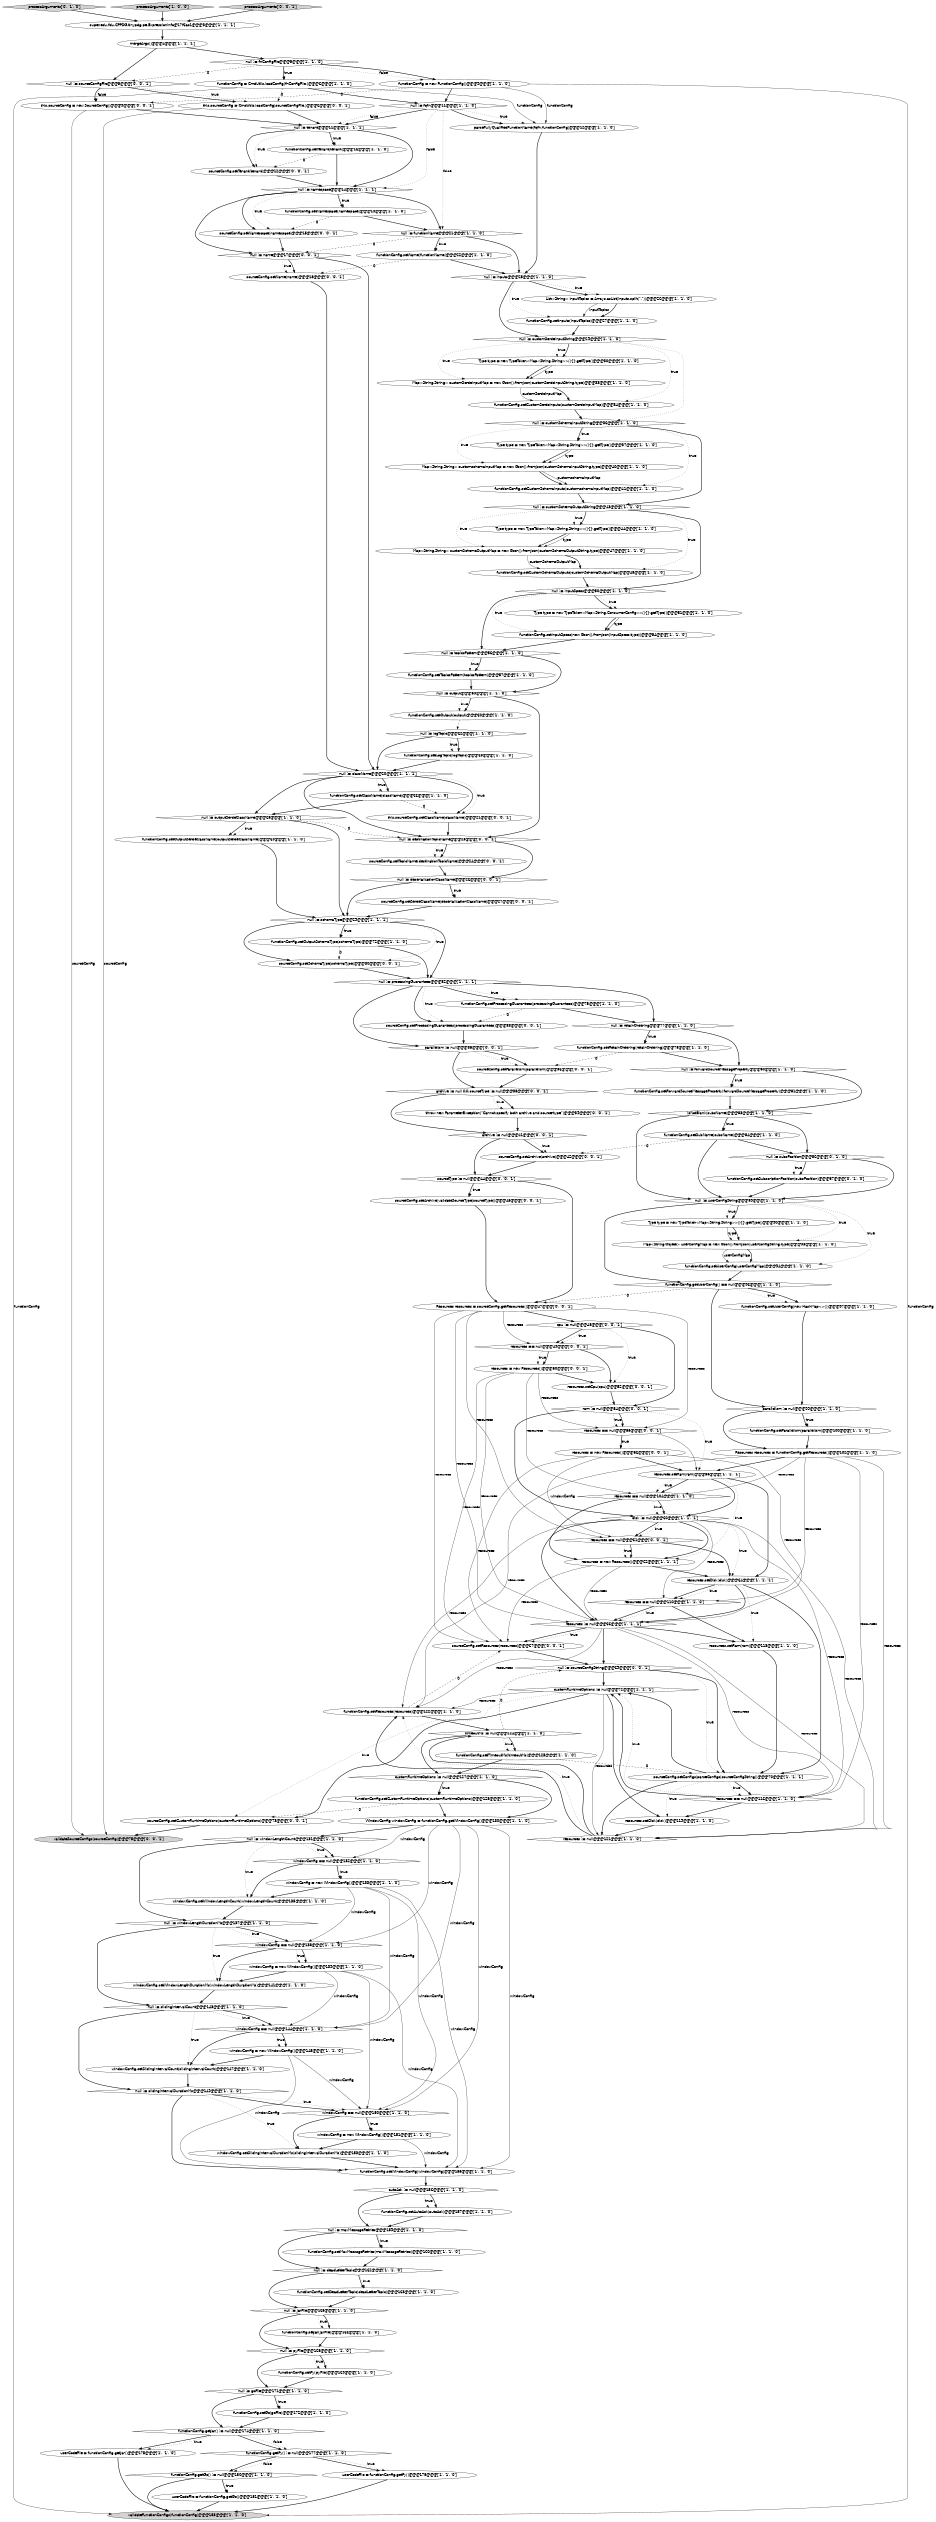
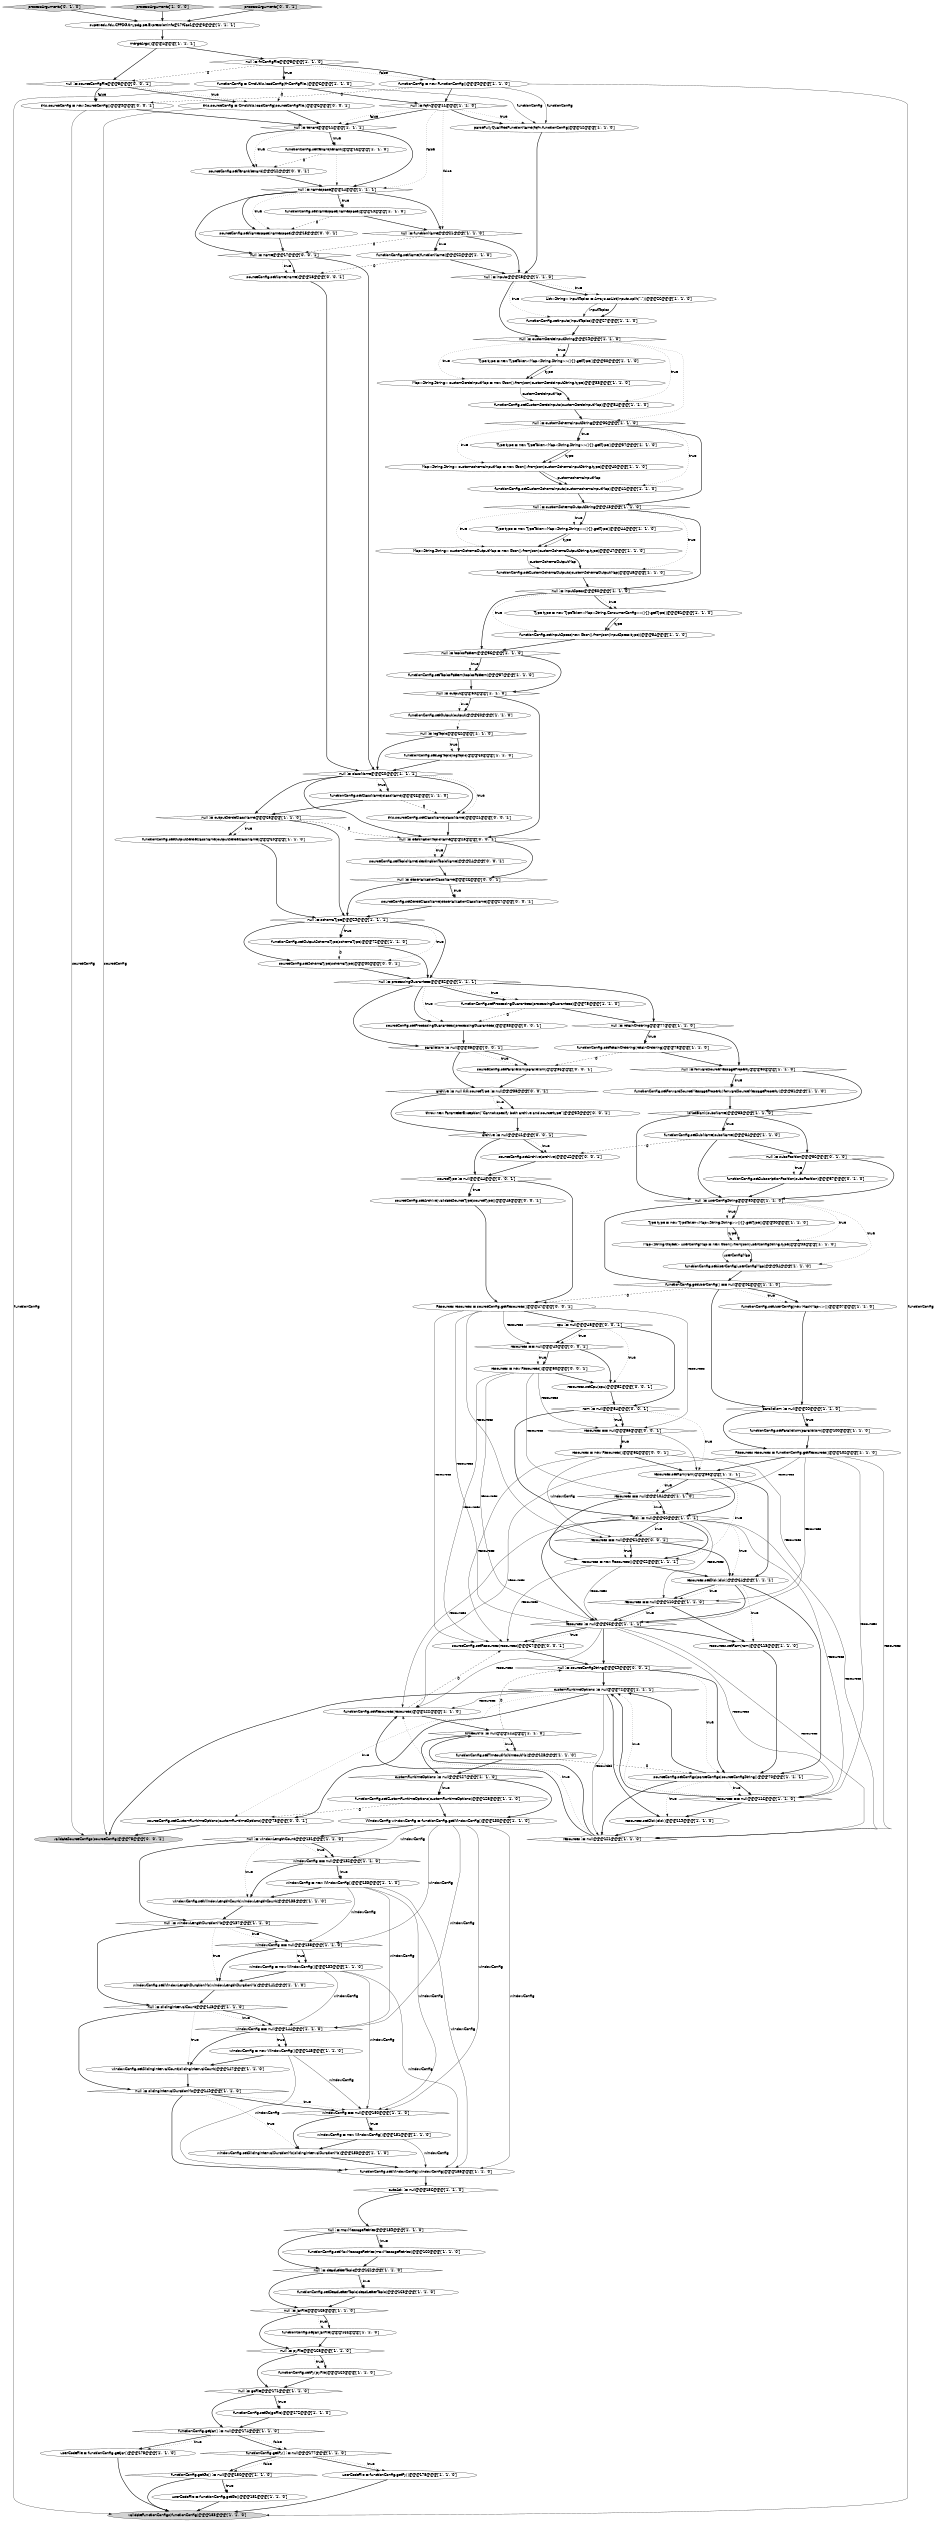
edge "functionConfig.setTenant(tenant)@@@16@@@['1', '1', '0']" -> "null != namespace@@@14@@@['1', '1', '1']": style bold -> dotted
edge "customRuntimeOptions != null@@@72@@@['1', '1', '1']" -> "validateSourceConfigs(sourceConfig)@@@75@@@['0', '0', '1']": added
node "functionConfig.setAutoAck(autoAck)@@@157@@@['1', '1', '0']": removed
